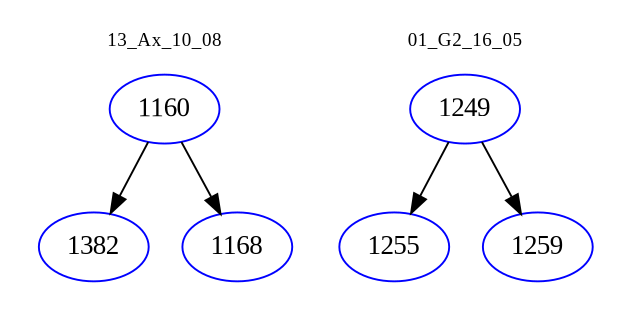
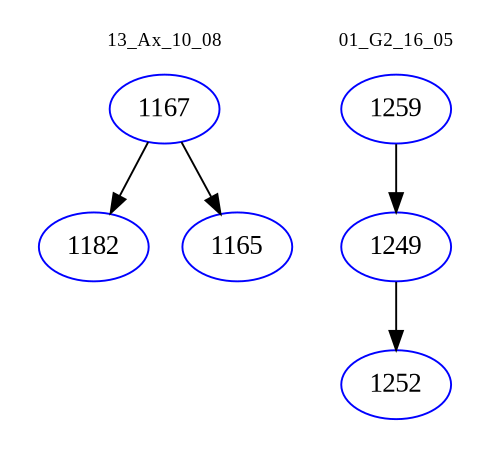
node "1160": label "1160" -> "1167"
edge "1249" -> "1259": reversed
node "1382": label "1382" -> "1182"
node "1168": label "1168" -> "1165"
node "1255": label "1255" -> "1252"
